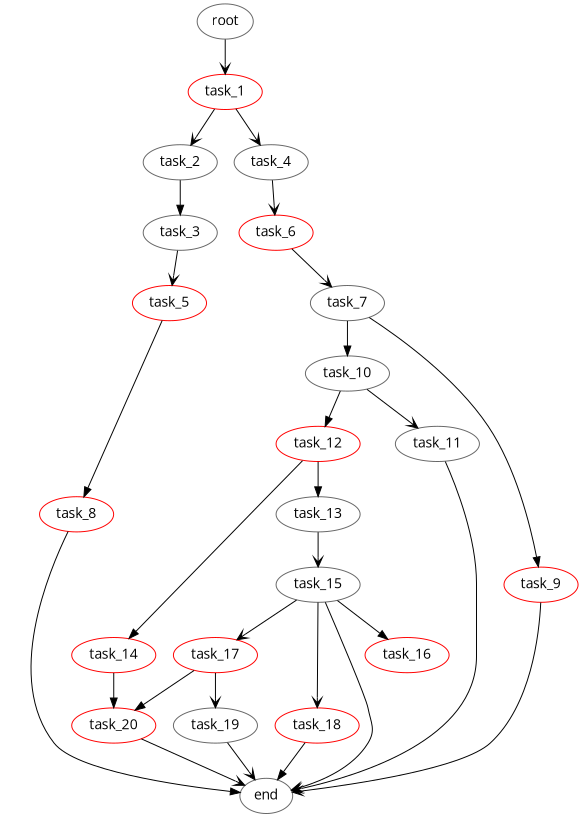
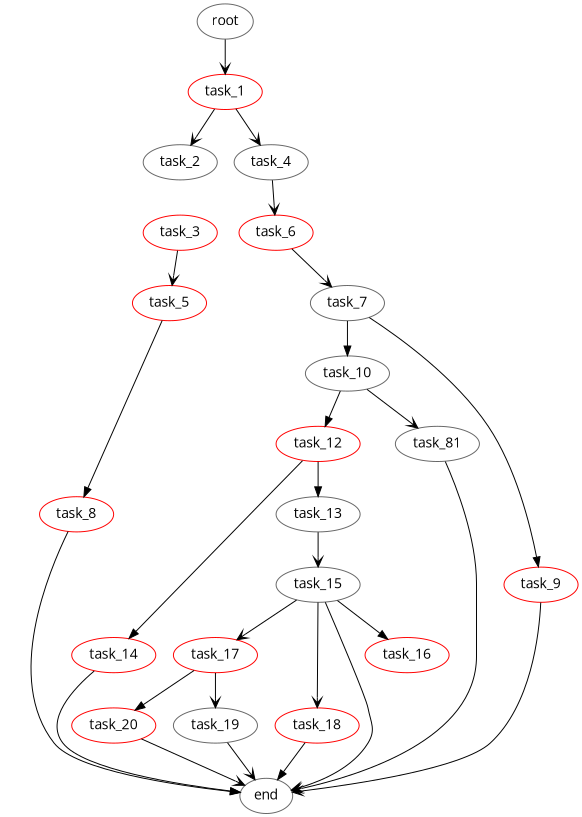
edge "task_2" -> "task_3": removed
node "task_3": color gray40 -> red
node "task_11": label "task_11" -> "task_81"
edge "task_14" -> "task_20": now "task_14" -> "end"
